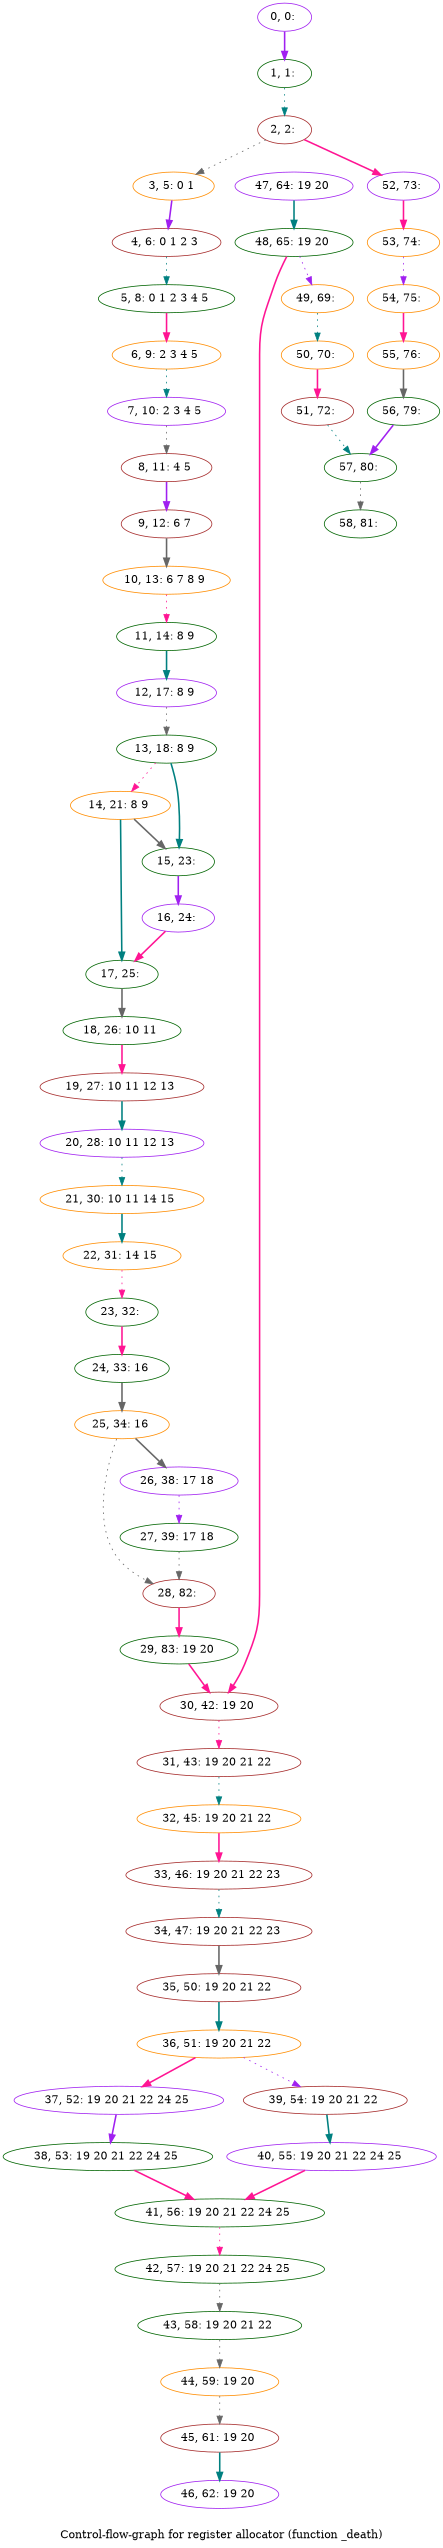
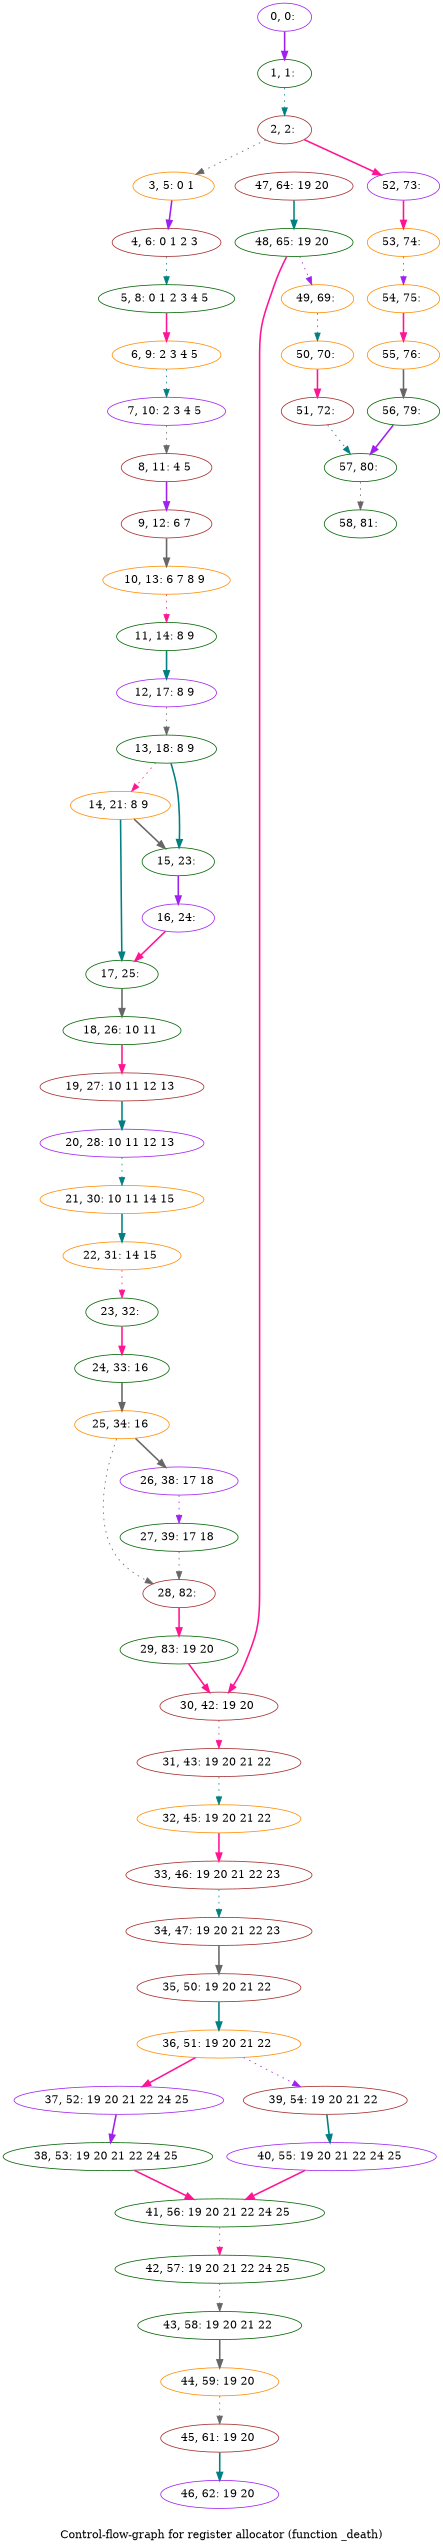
node "47, 64: 19 20": color purple -> brown
edge "43, 58: 19 20 21 22" -> "44, 59: 19 20": style dotted -> bold
